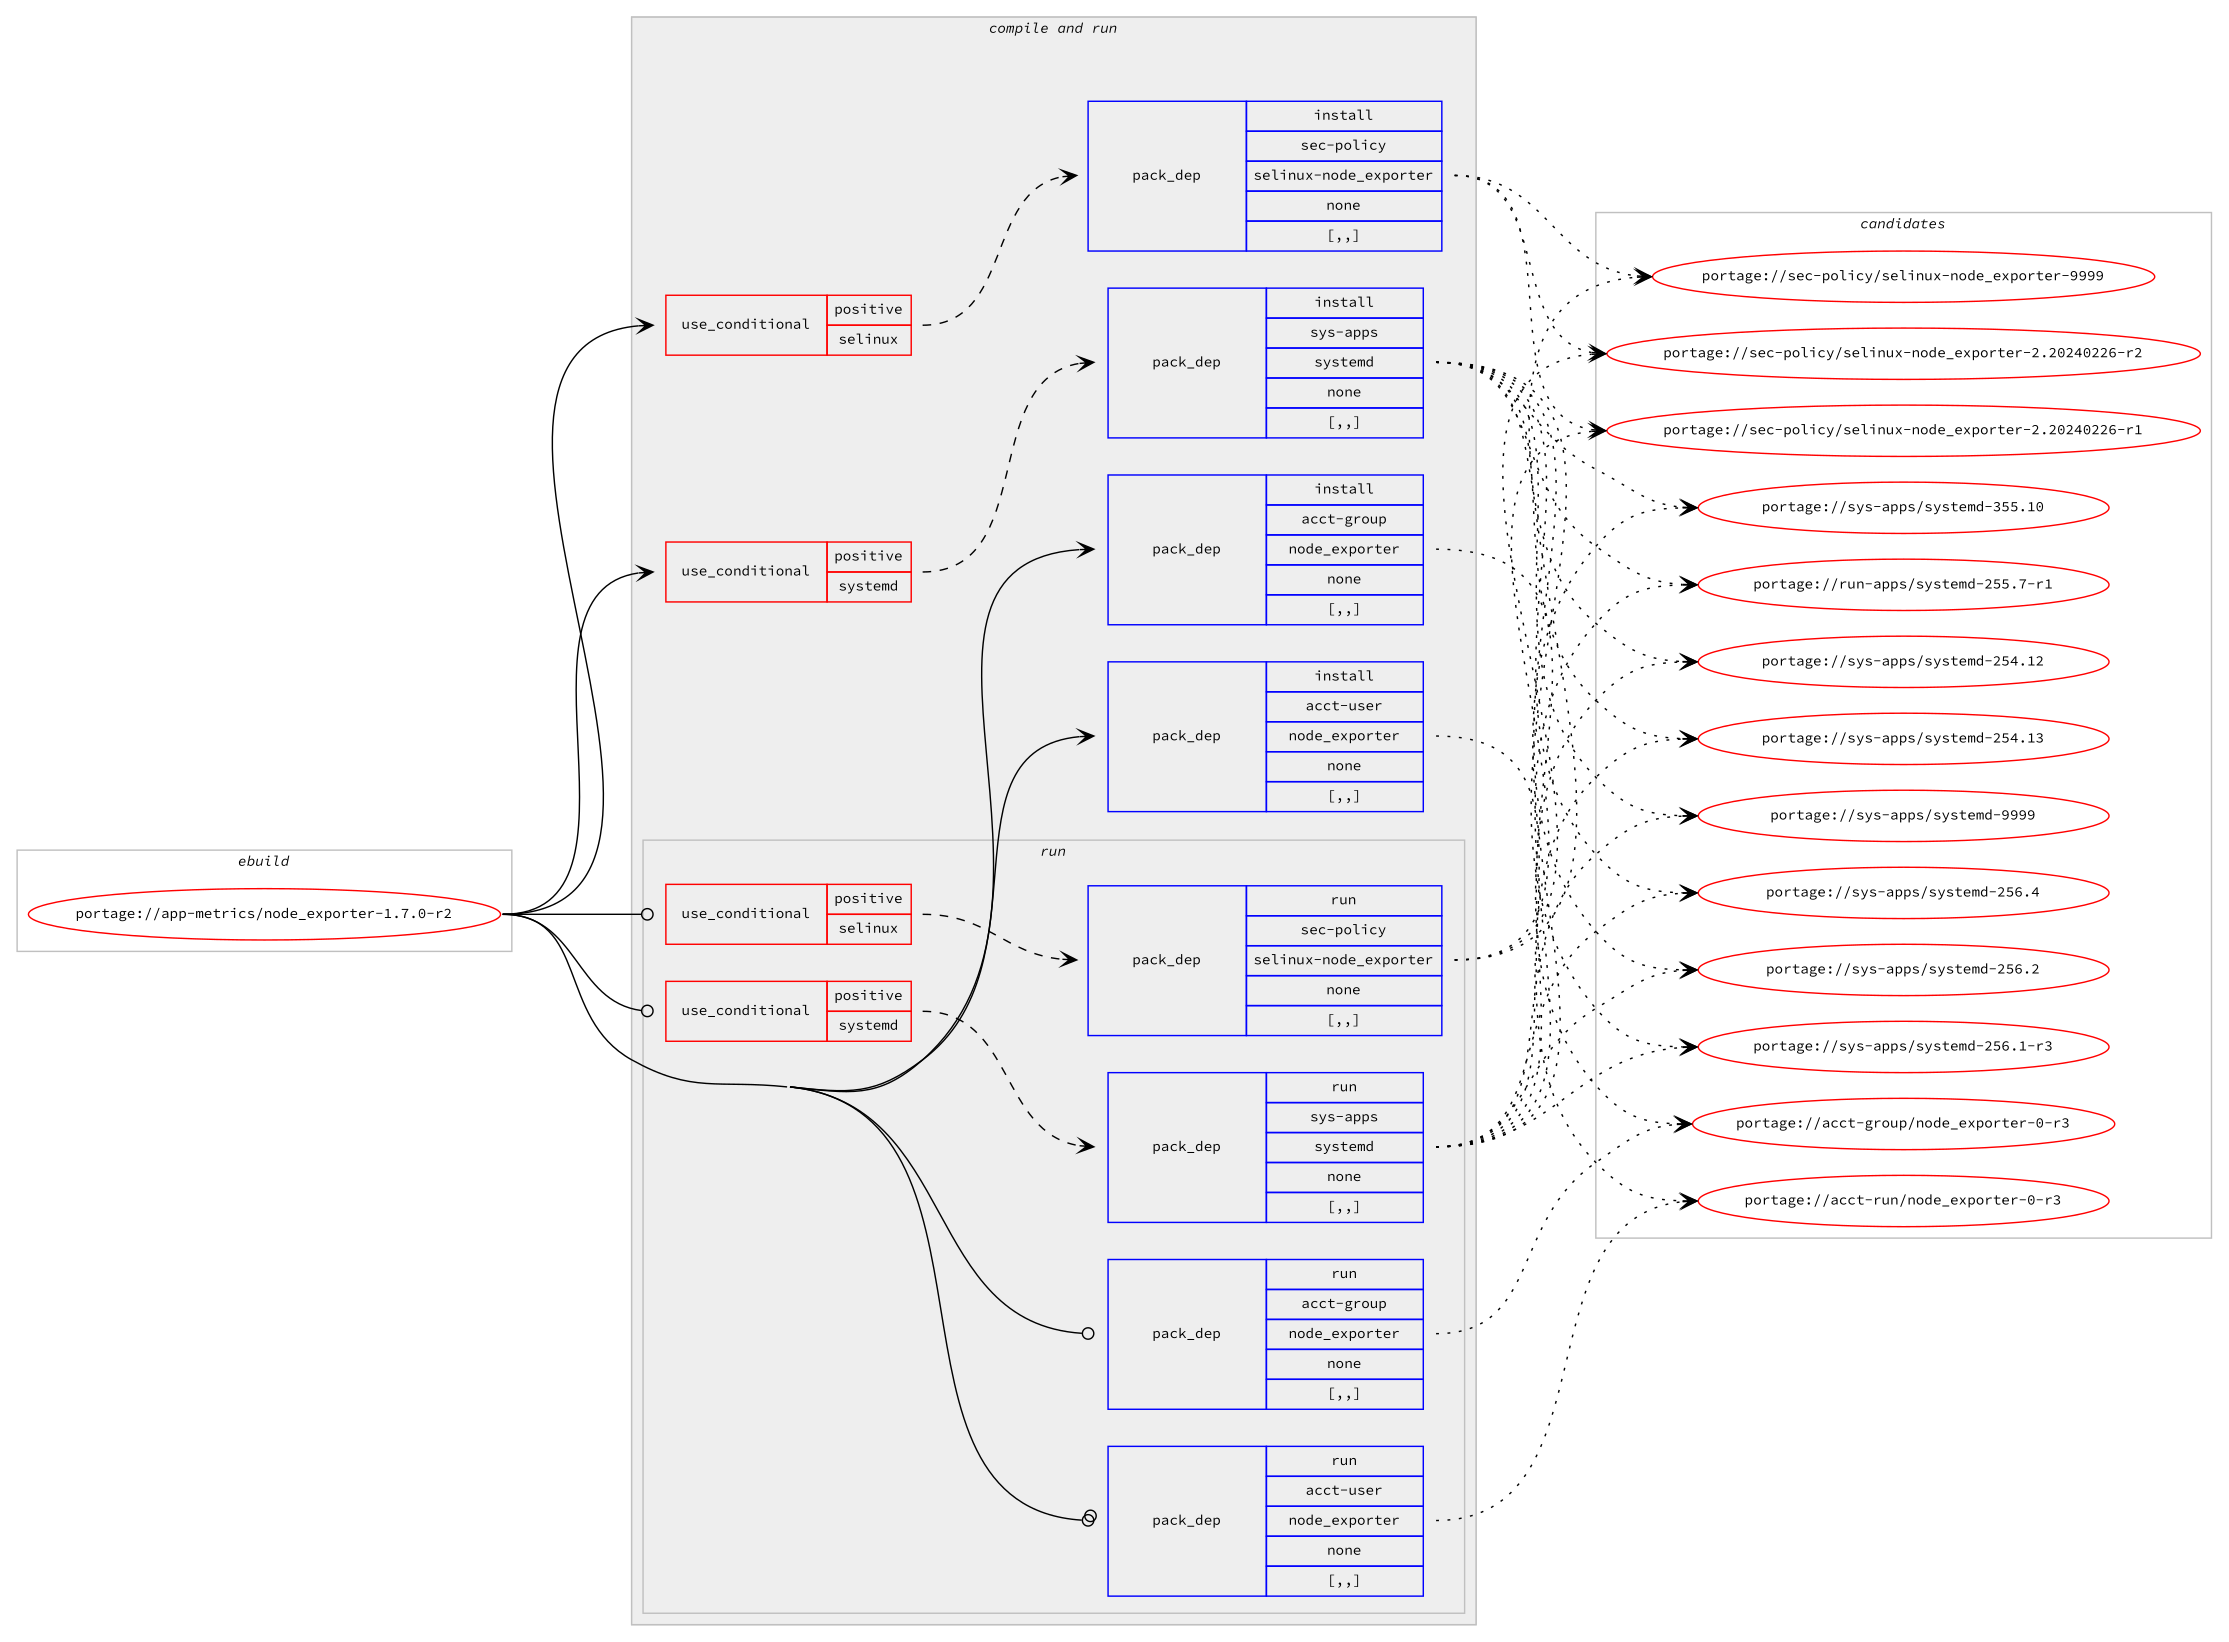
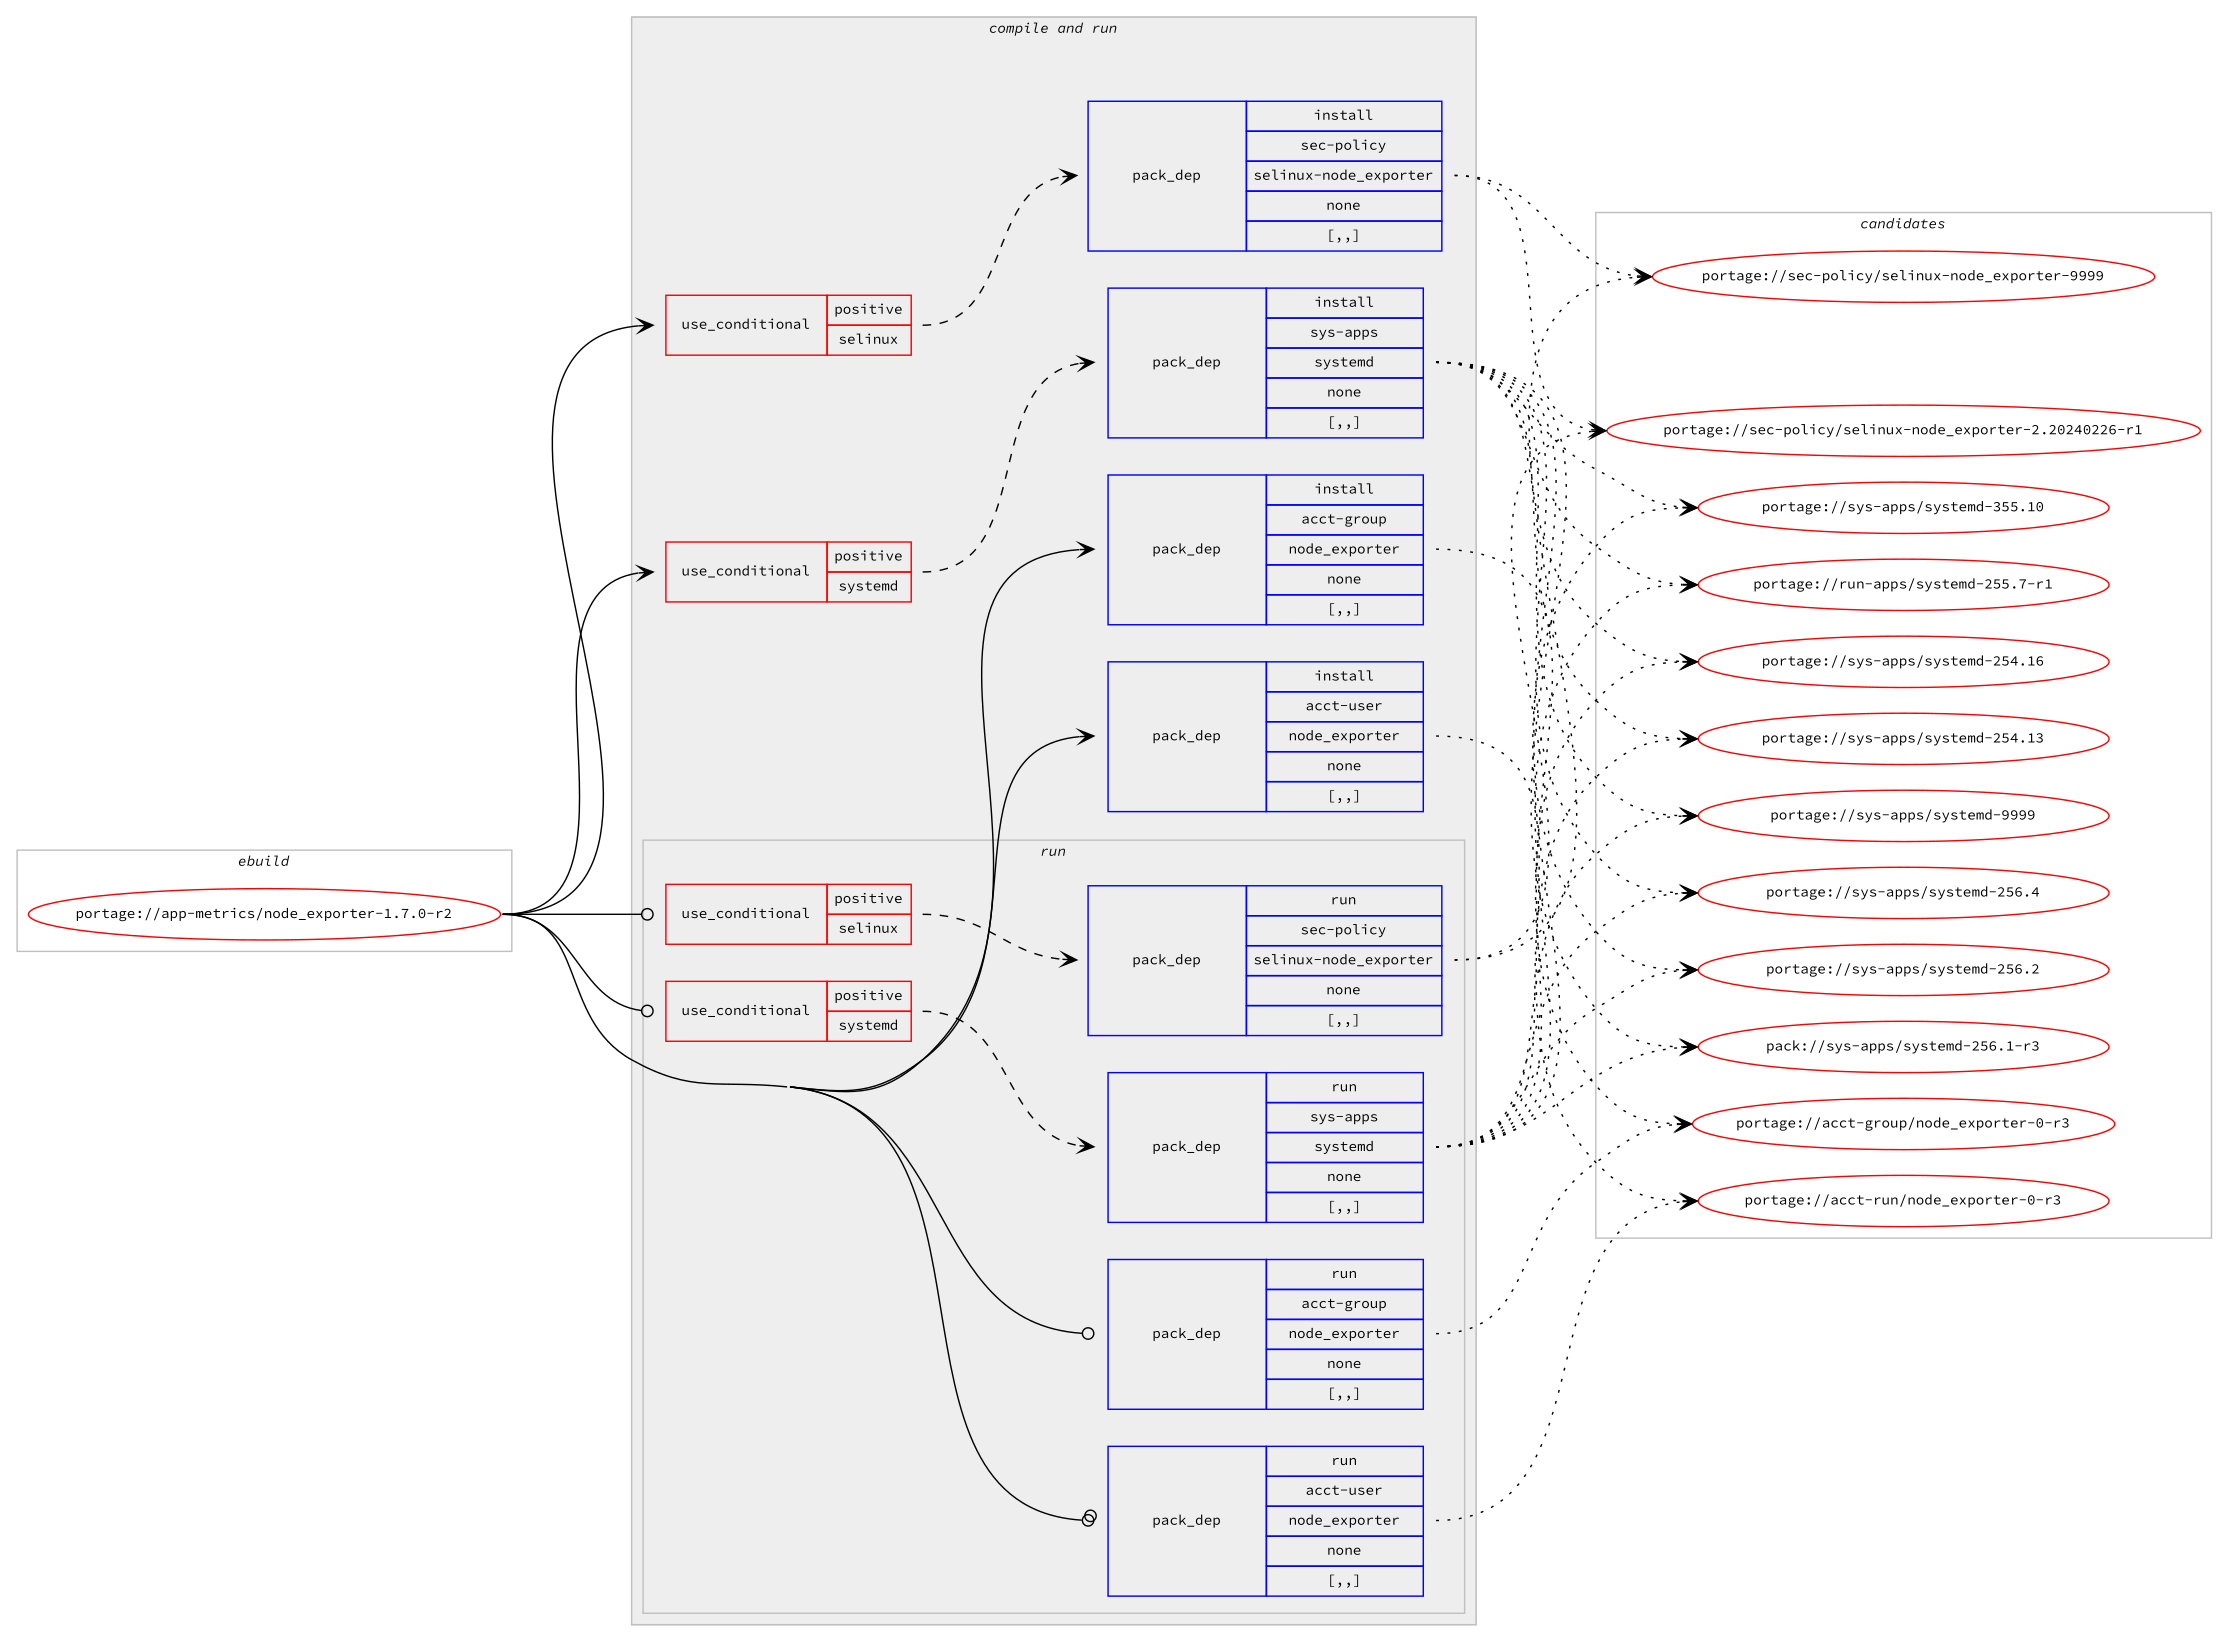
node "portage://sec-policy/selinux-node_exporter-2.20240226-r2": removed
node "portage://sys-apps/systemd-254.12": label "portage://sys-apps/systemd-254.12" -> "portage://sys-apps/systemd-254.16"
node "portage://sys-apps/systemd-256.1-r3": label "portage://sys-apps/systemd-256.1-r3" -> "pack://sys-apps/systemd-256.1-r3"
